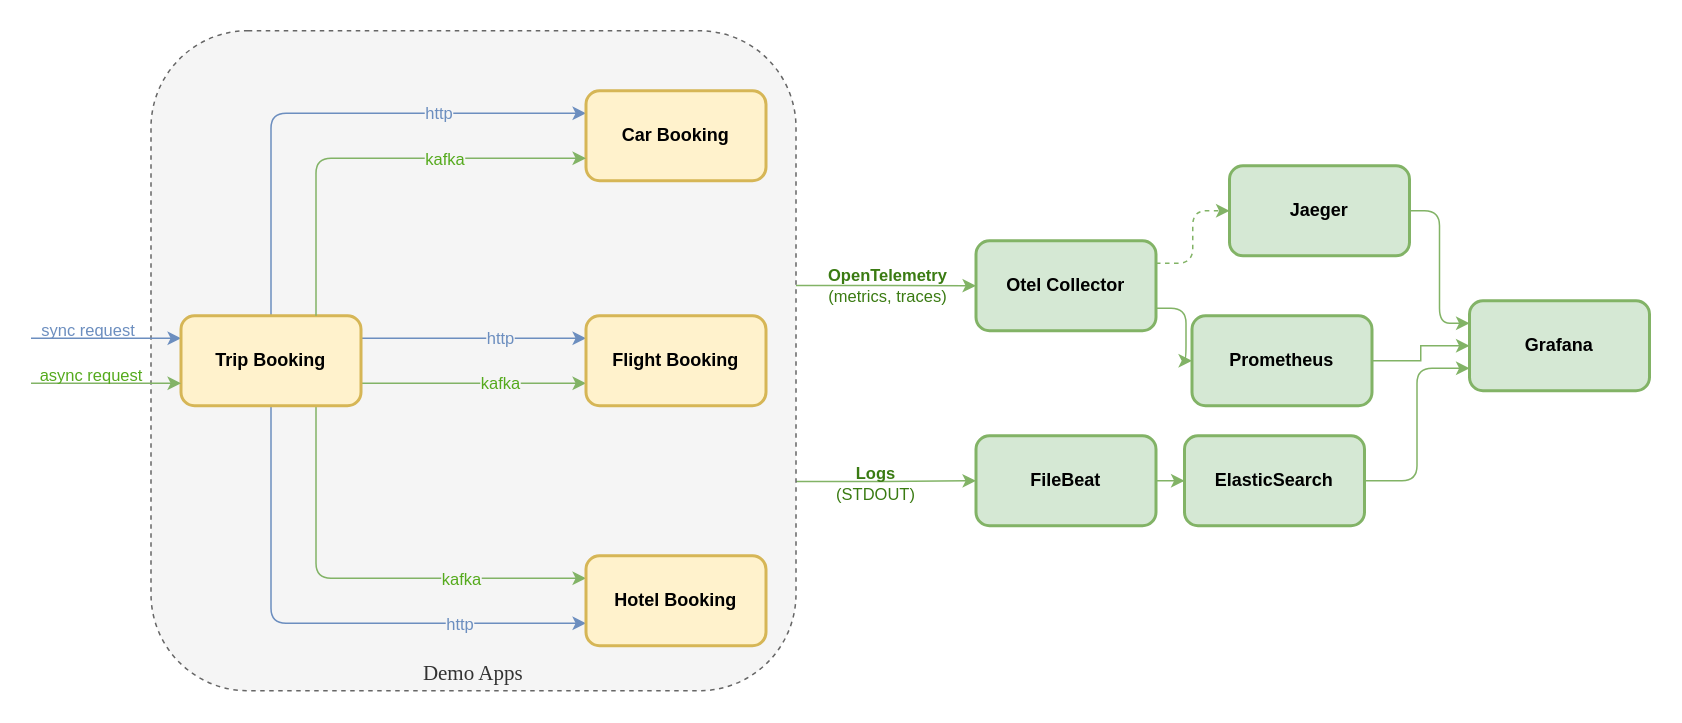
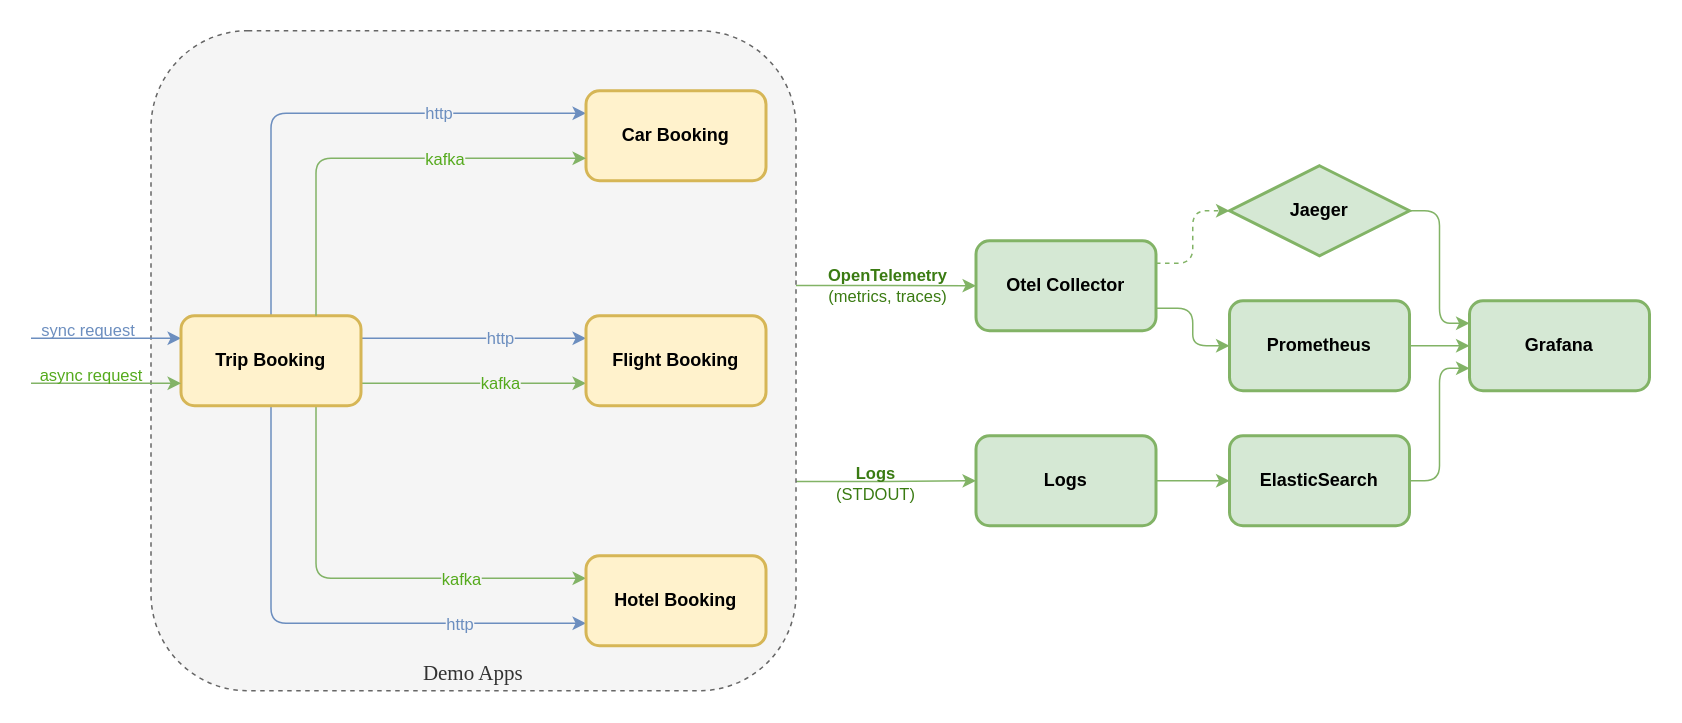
node "Jaeger": shape rounded rectangle -> diamond
node "Prometheus": moved (1282, 361) -> (1319, 346)
node "FileBeat": label "FileBeat" -> "Logs"
node "ElasticSearch": moved (1274, 481) -> (1319, 481)
